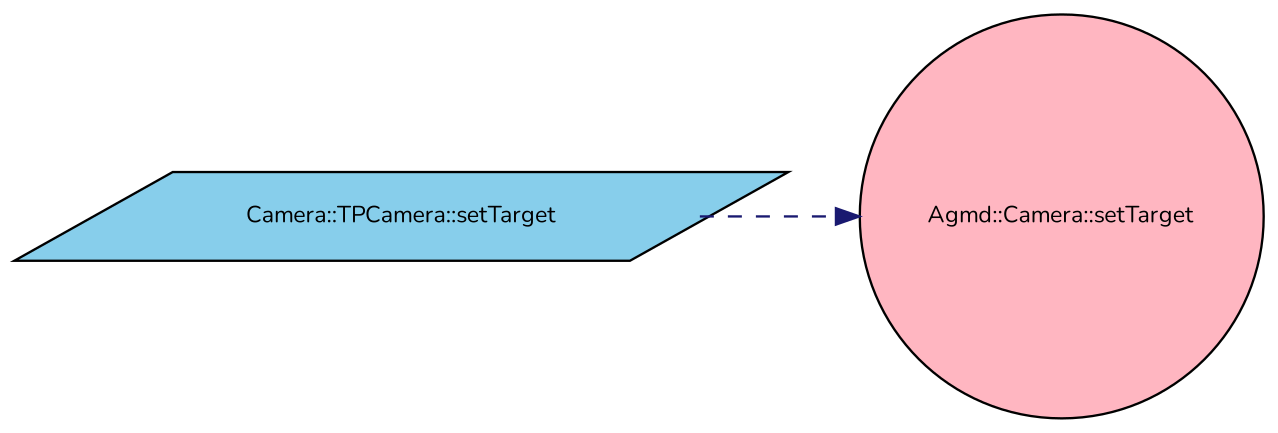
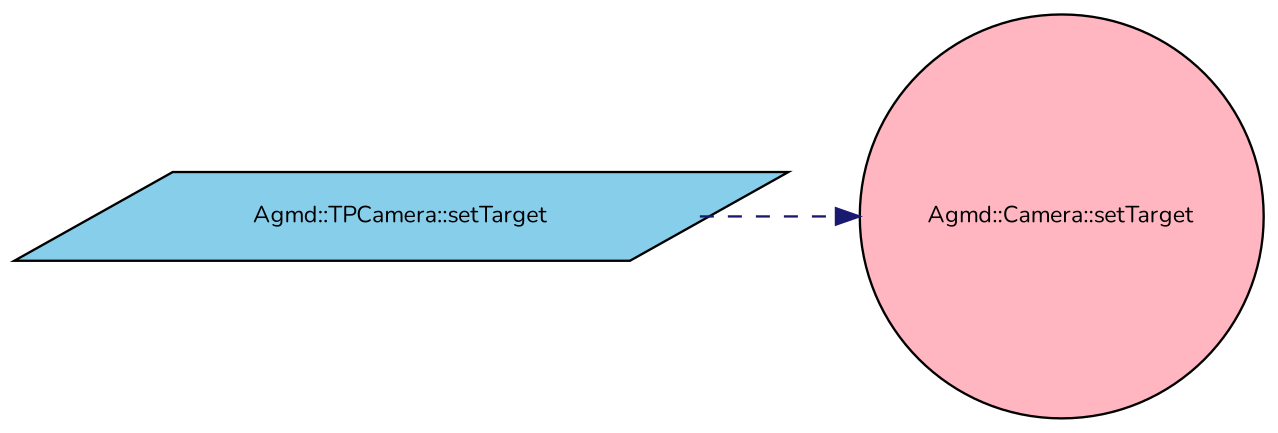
node "Camera::TPCamera::setTarget": label "Camera::TPCamera::setTarget" -> "Agmd::TPCamera::setTarget"
